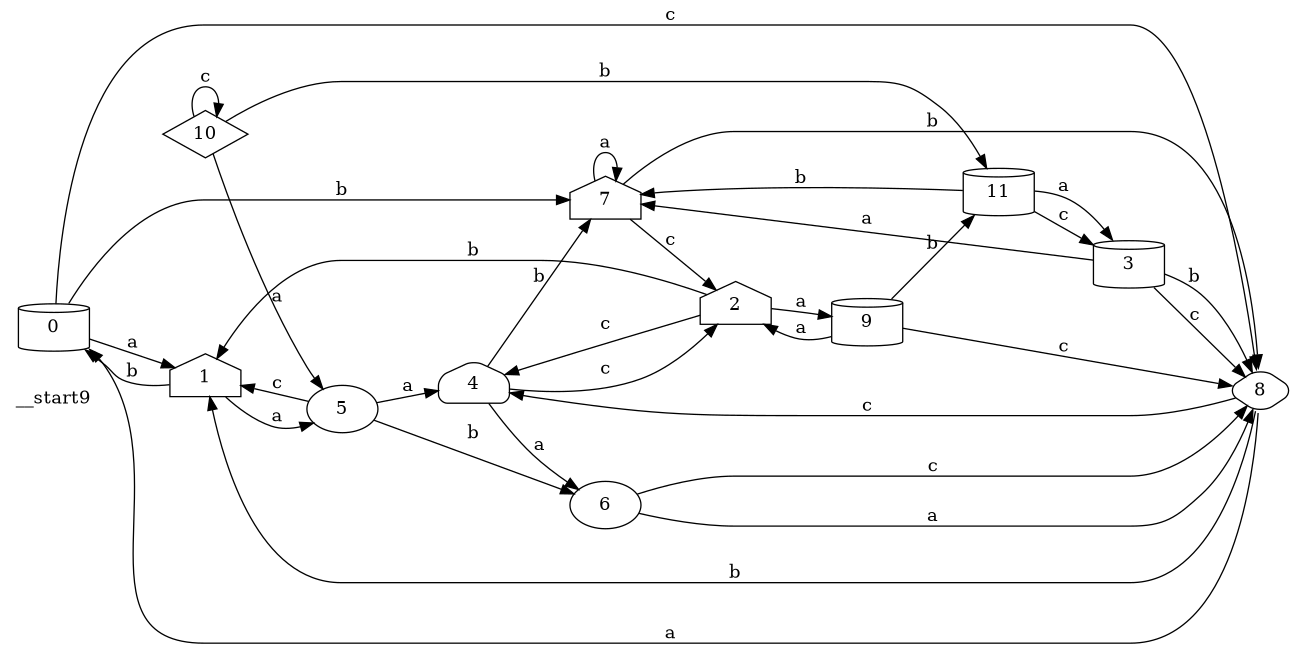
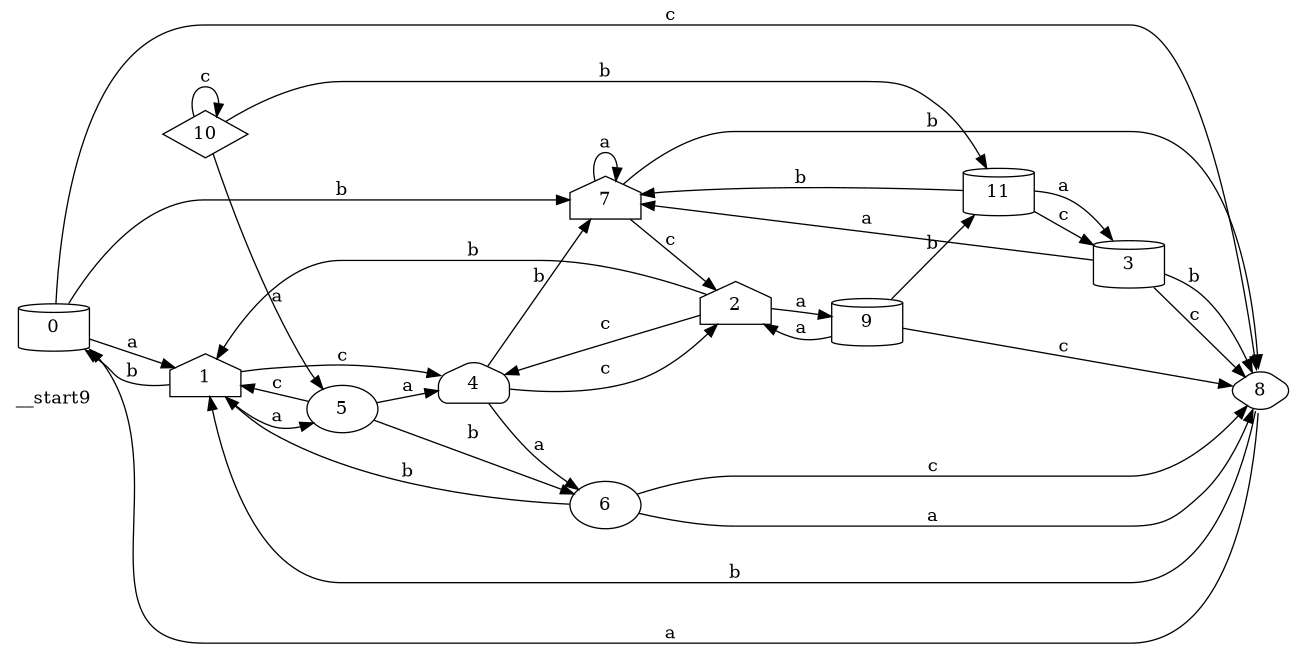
edge "8" -> "4": now "1" -> "4"
edge "6" -> "1": added, label "b"
